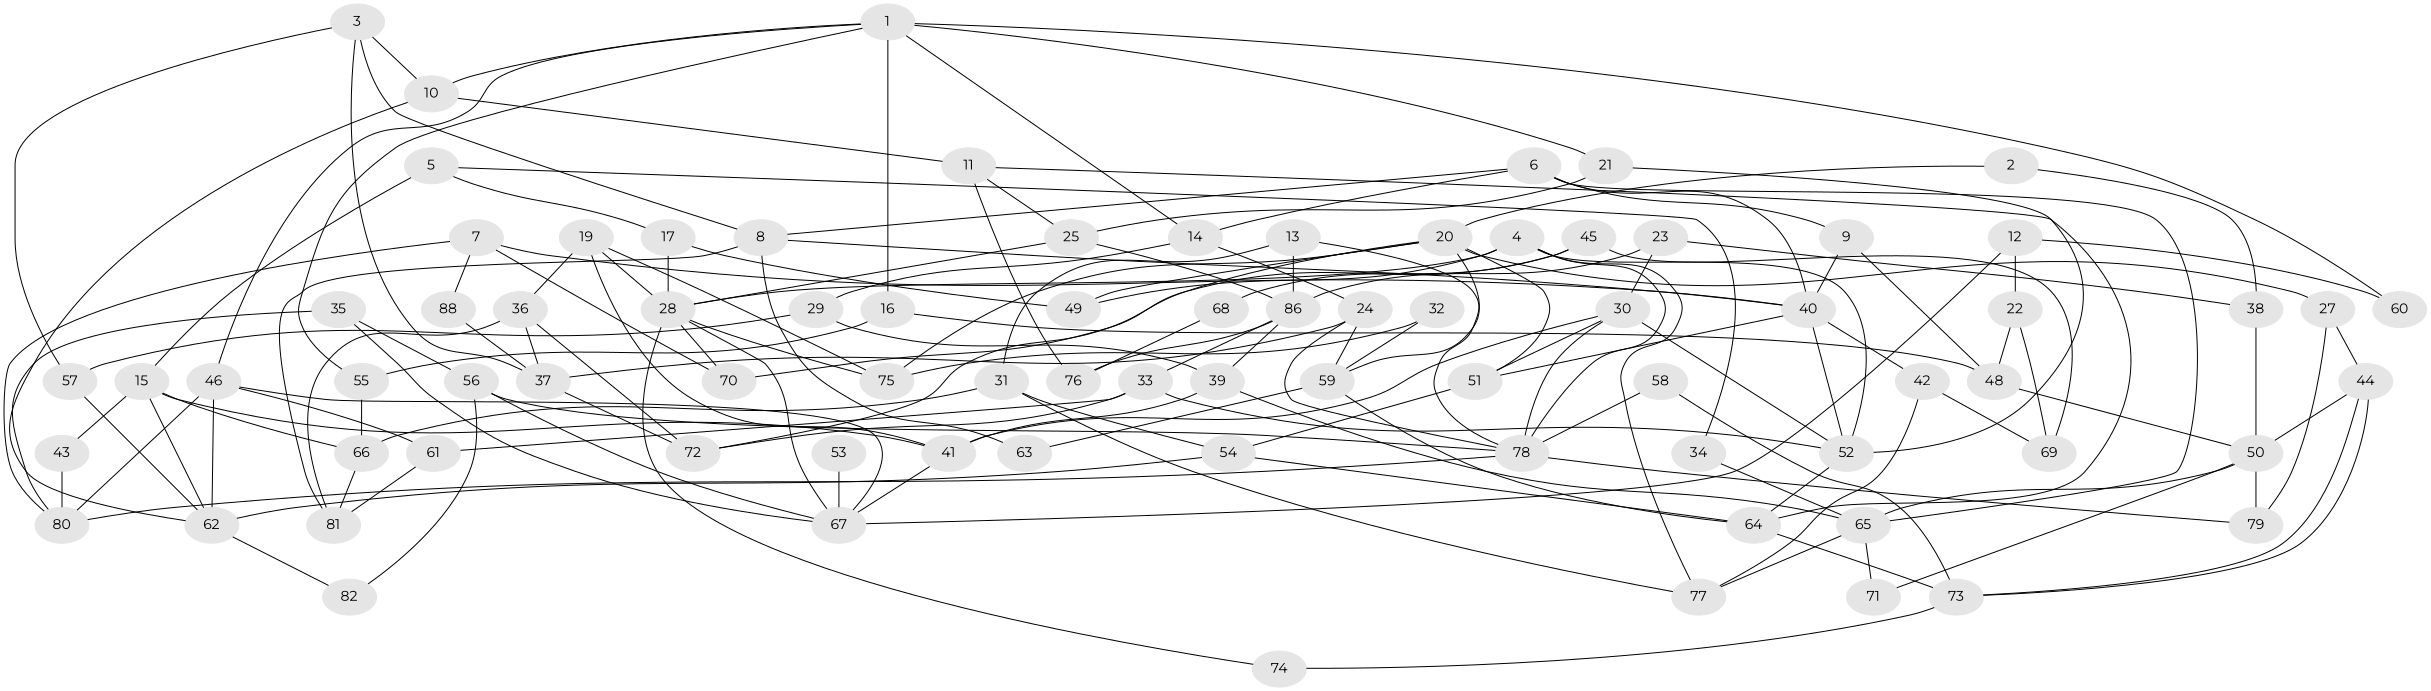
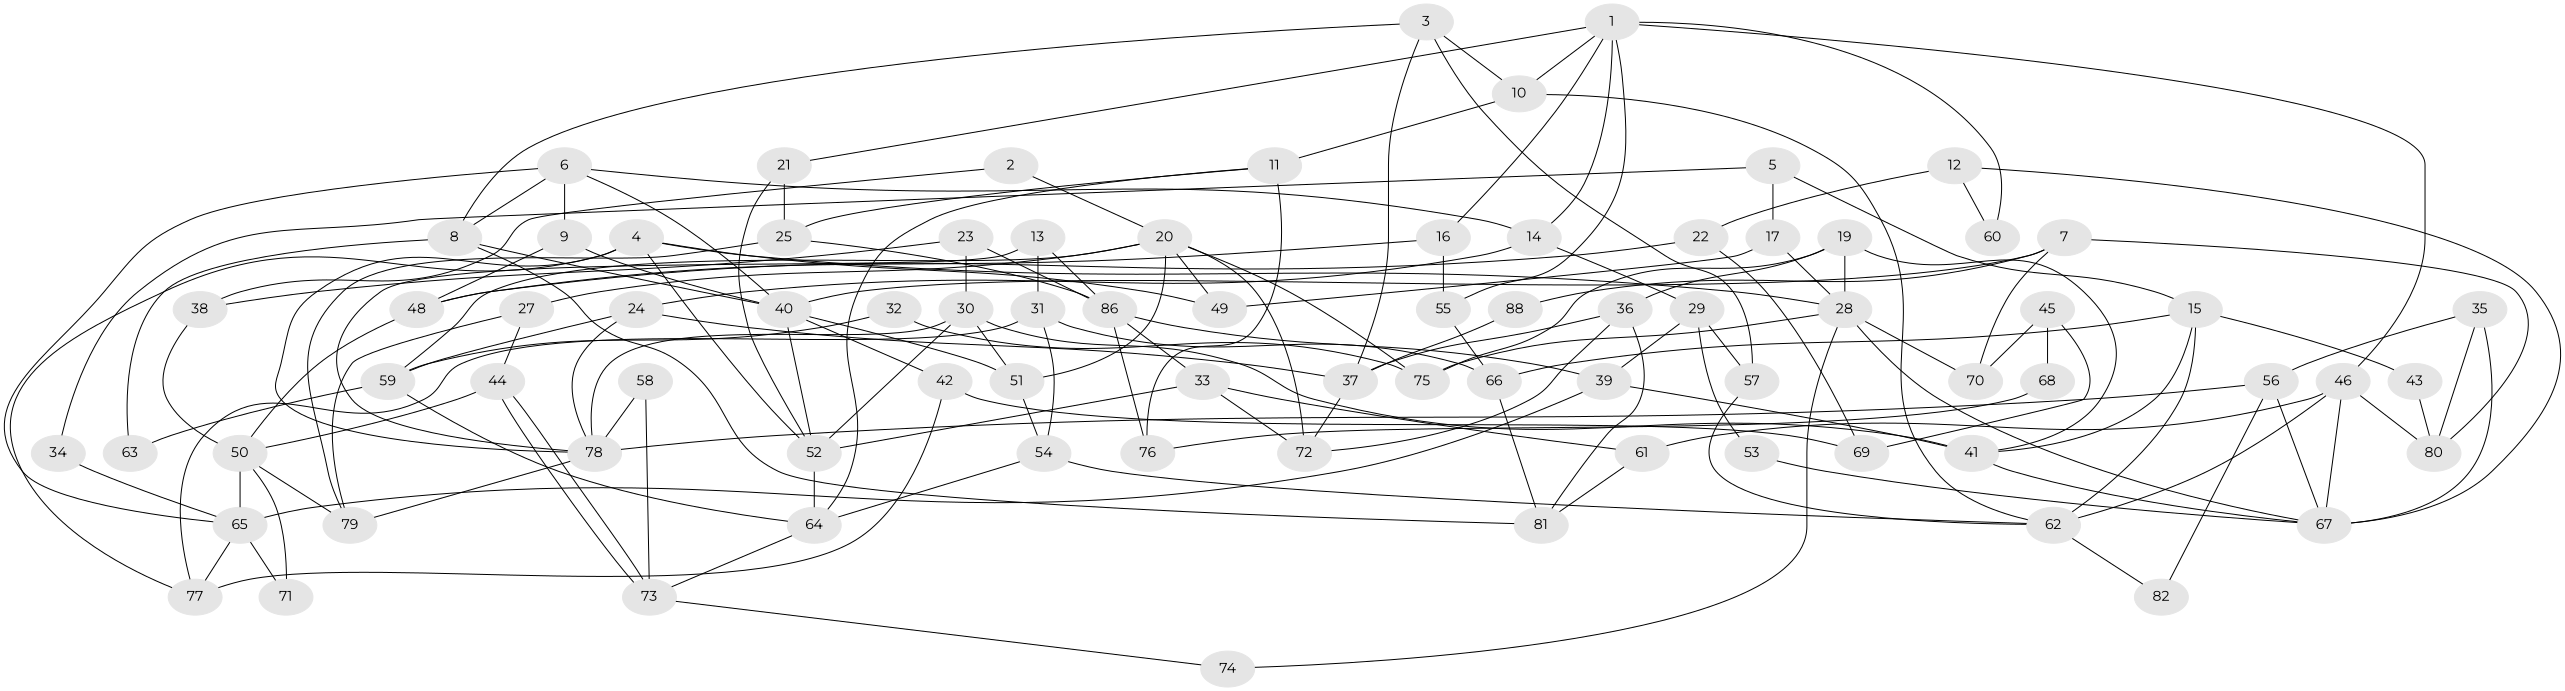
edge "25" -- "28": now "25" -- "79"
edge "29" -- "53": added
edge "78" -- "80": removed
